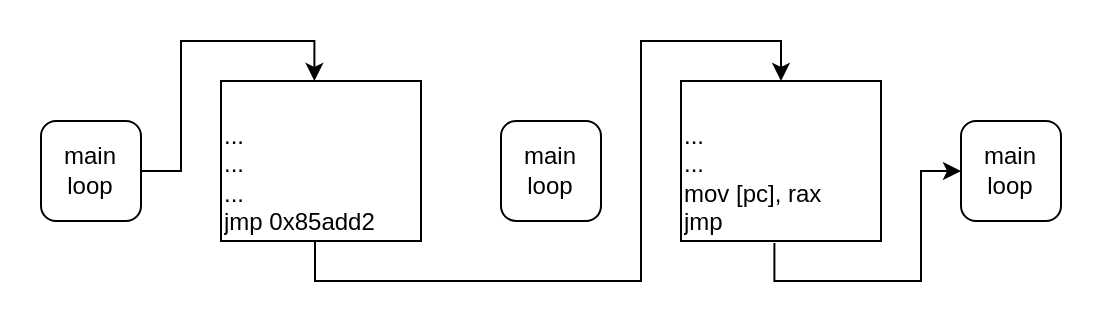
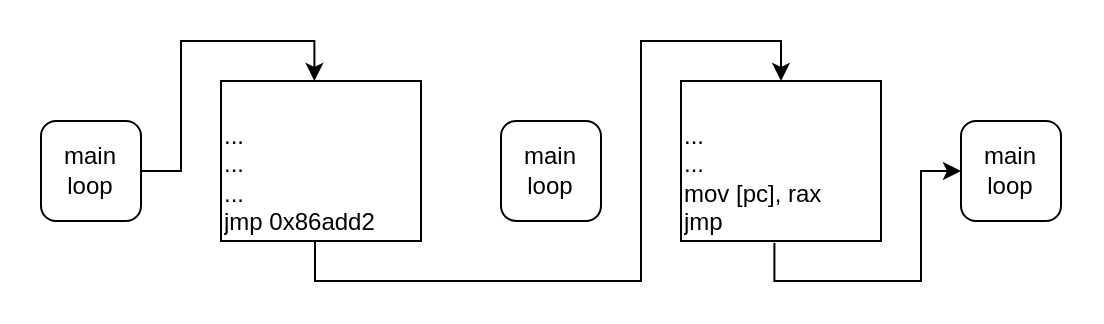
node "... ... ... jmp 0x85add2": label "... ... ... jmp 0x85add2" -> "... ... ... jmp 0x86add2"
